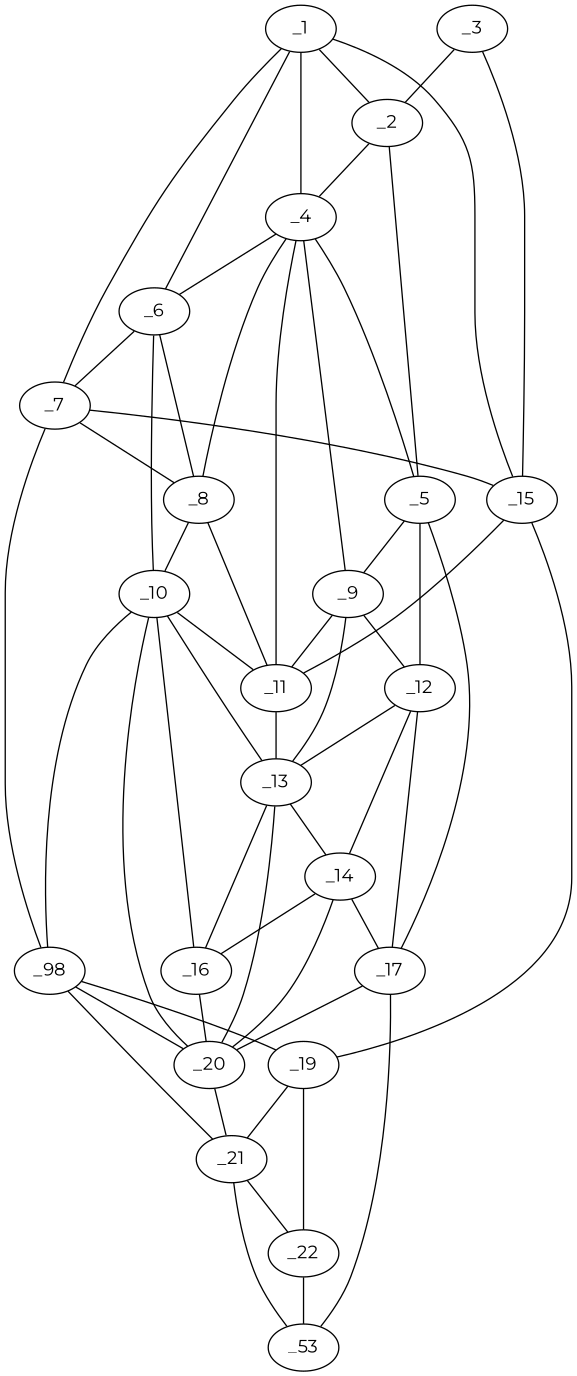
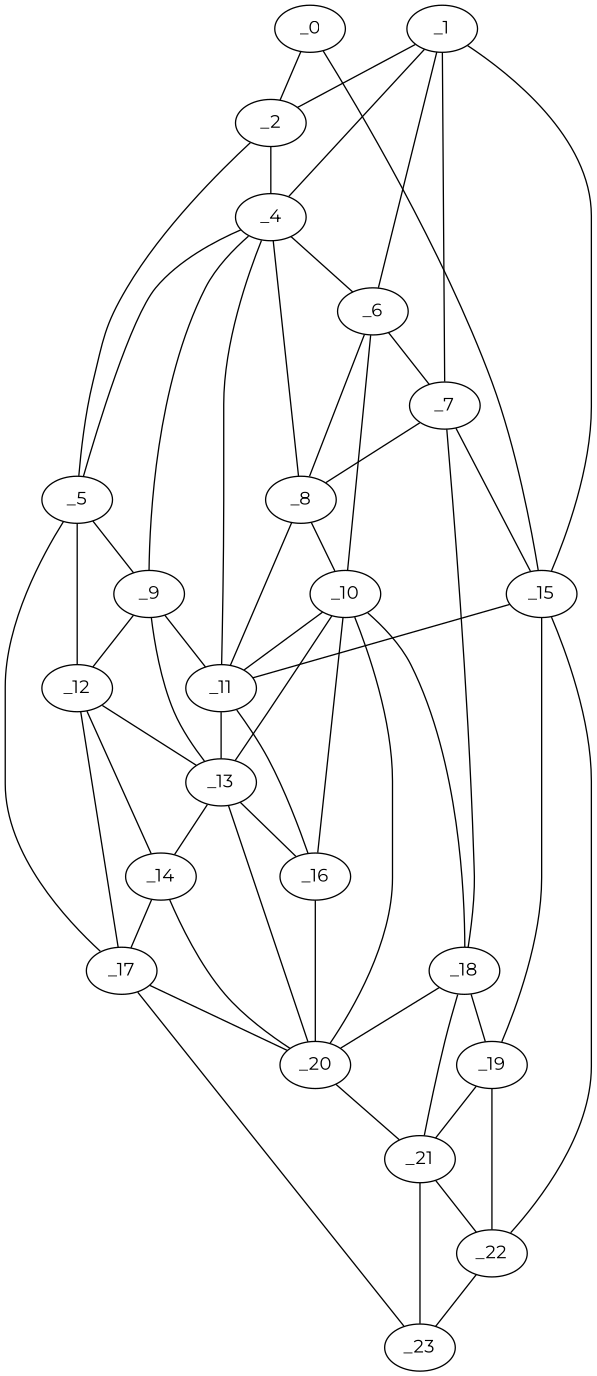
node "_3": label "_3" -> "_0"
edge "_14" -- "_16": now "_11" -- "_16"
edge "_15" -- "_22": added
node "_98": label "_98" -> "_18"
node "_53": label "_53" -> "_23"
